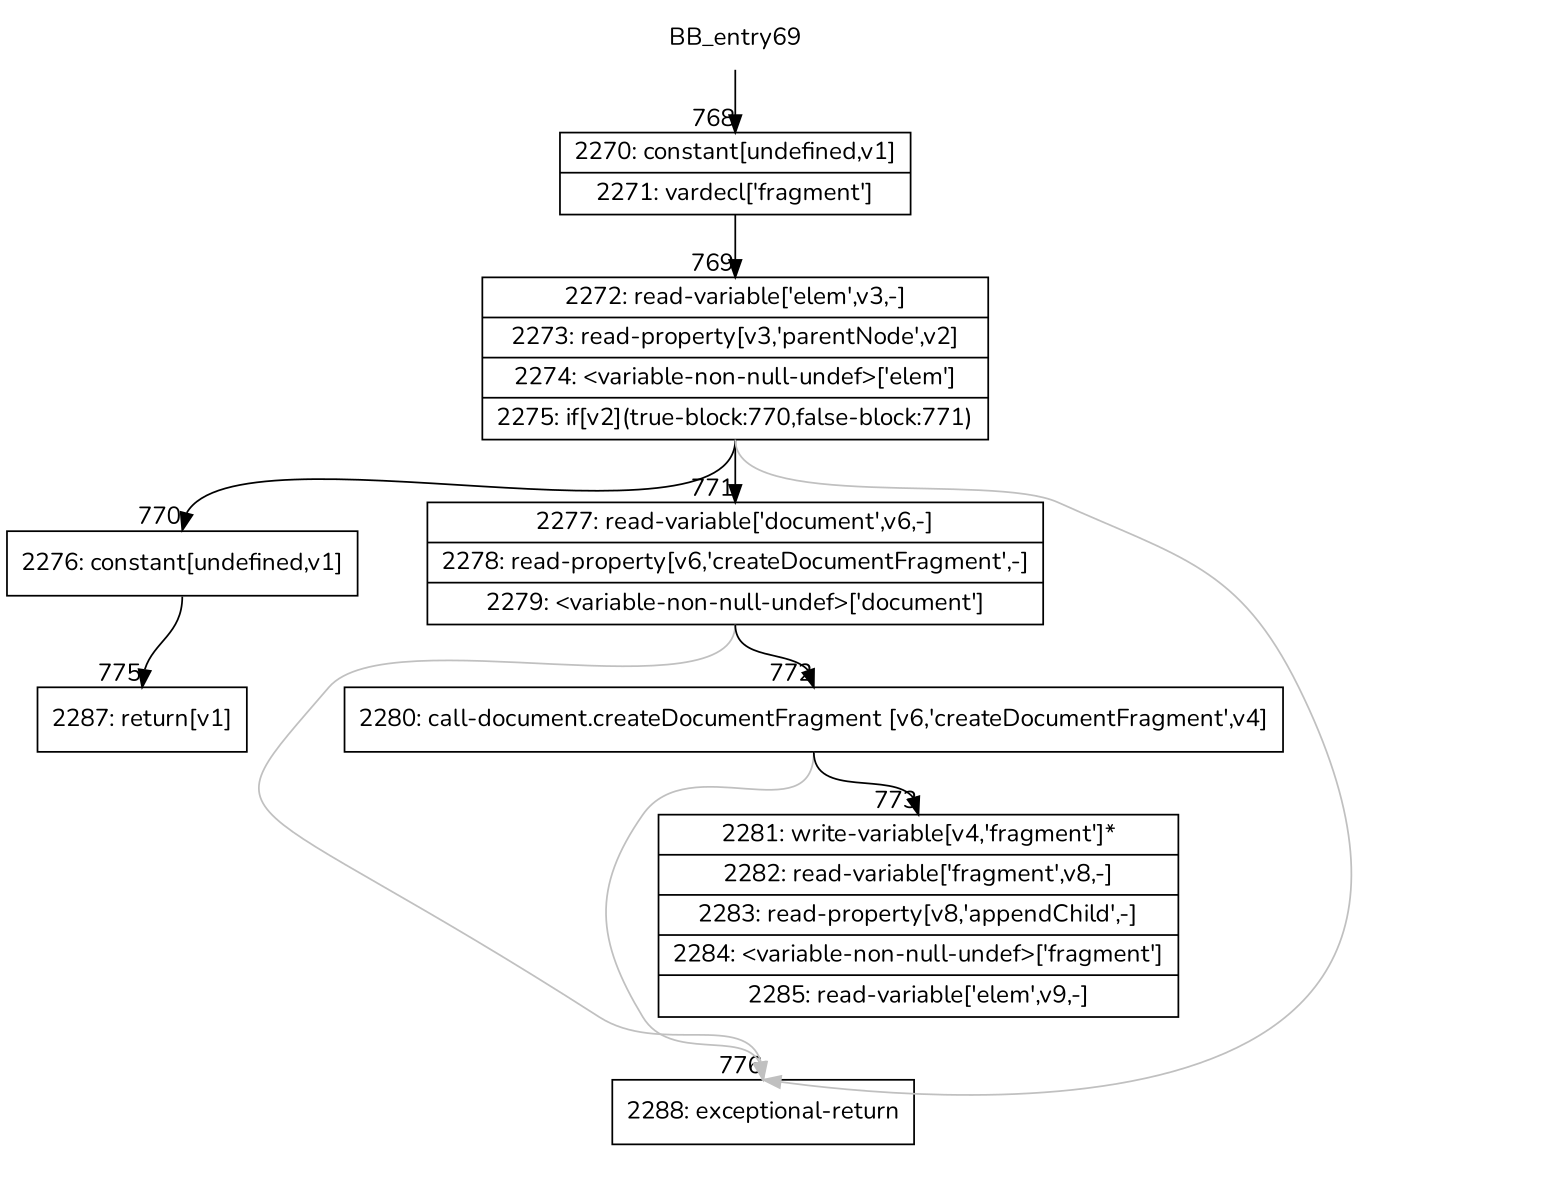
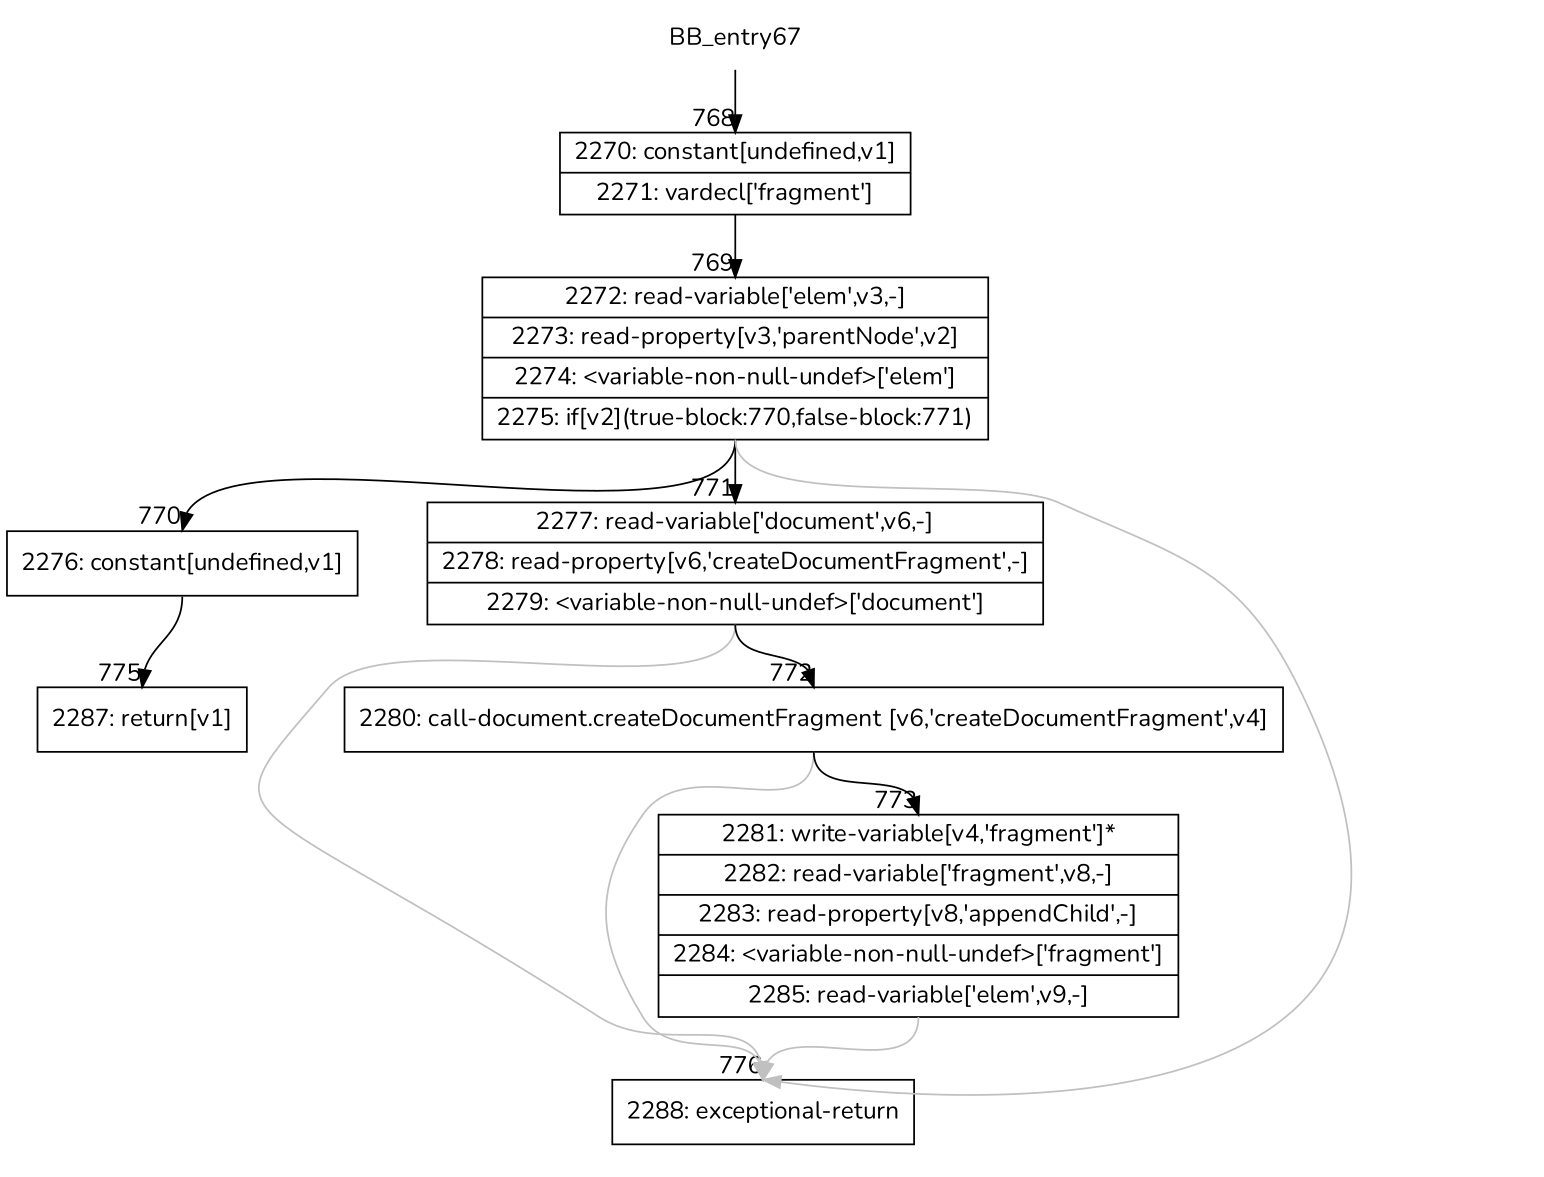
node "BB_entry69": label "BB_entry69" -> "BB_entry67"
edge "2281: write-variable[v4,'fragment']*" -> "2288: exceptional-return": added
